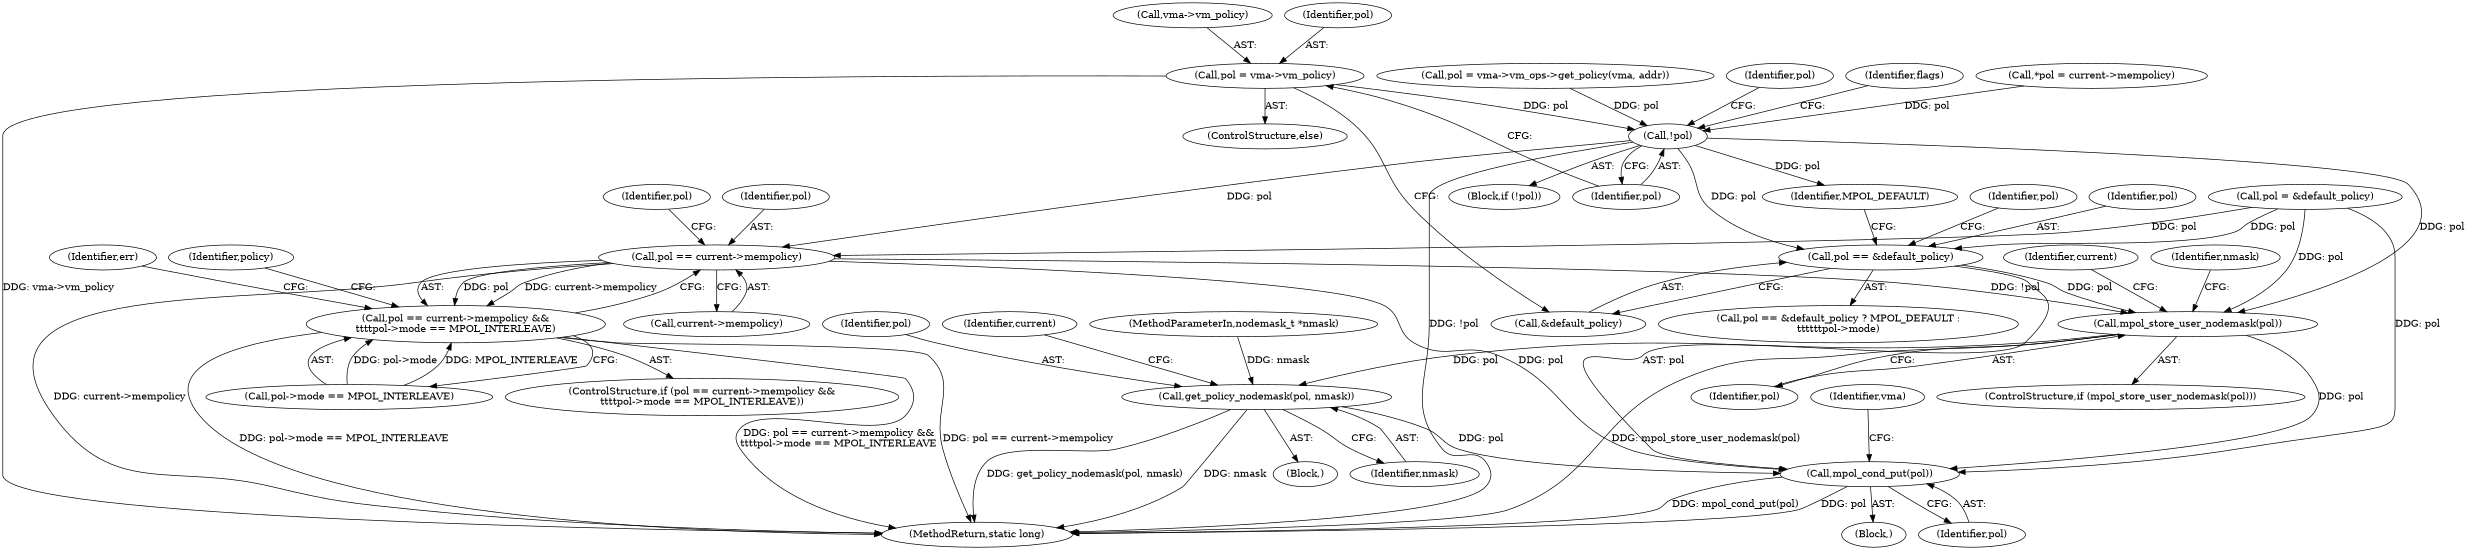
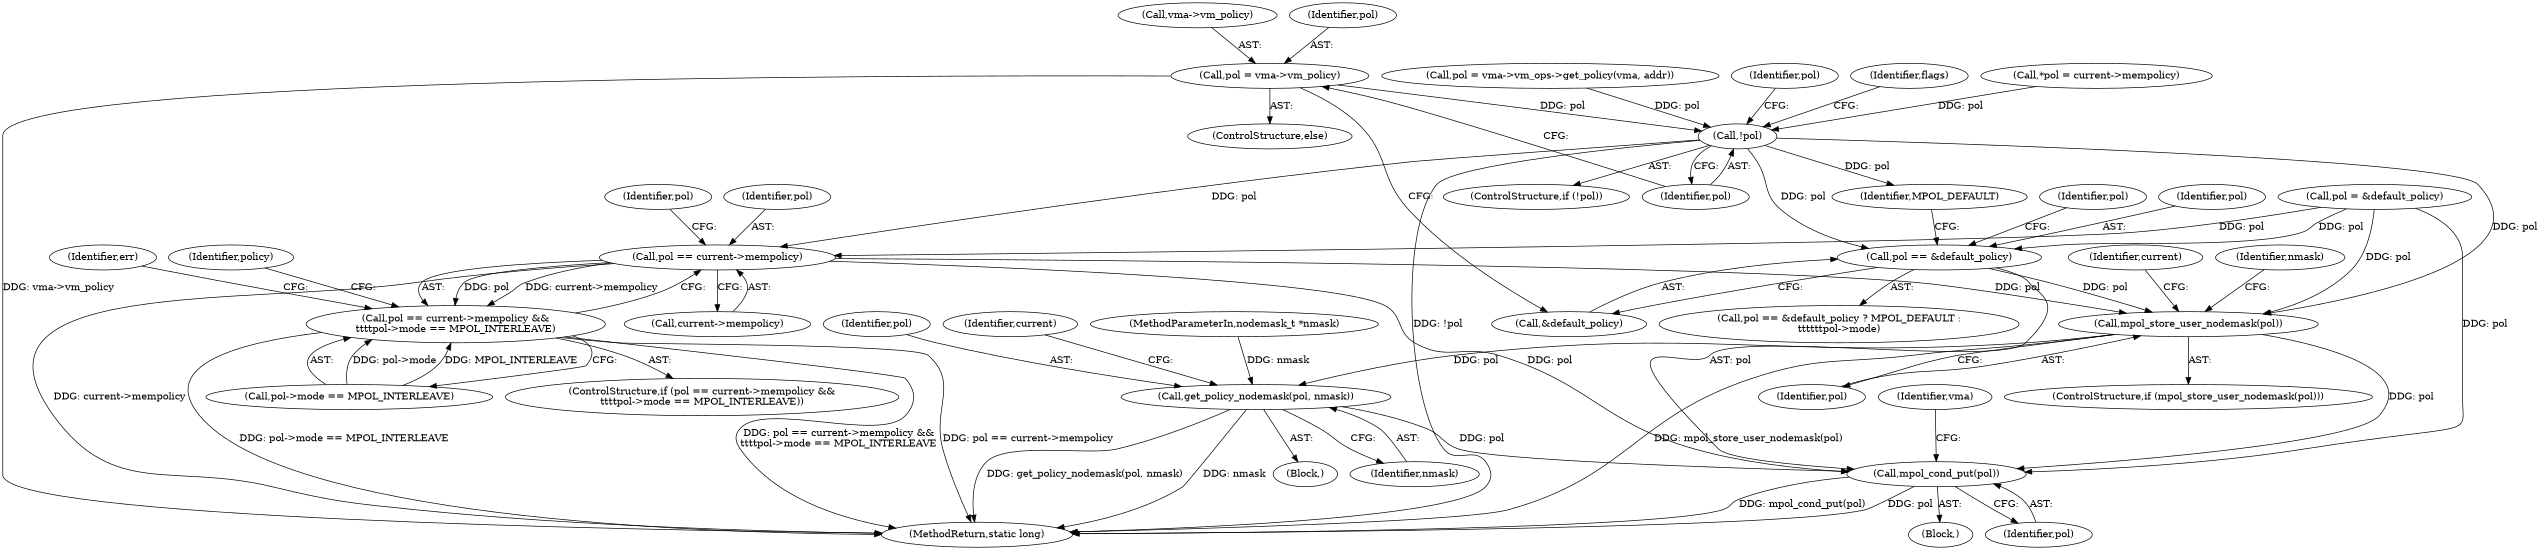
node "(Block,if (!pol))": label "(Block,if (!pol))" -> "(ControlStructure,if (!pol))"
edge "(Call,pol == current->mempolicy)" -> "(Call,mpol_store_user_nodemask(pol))": label "DDG: !pol" -> "DDG: pol"
